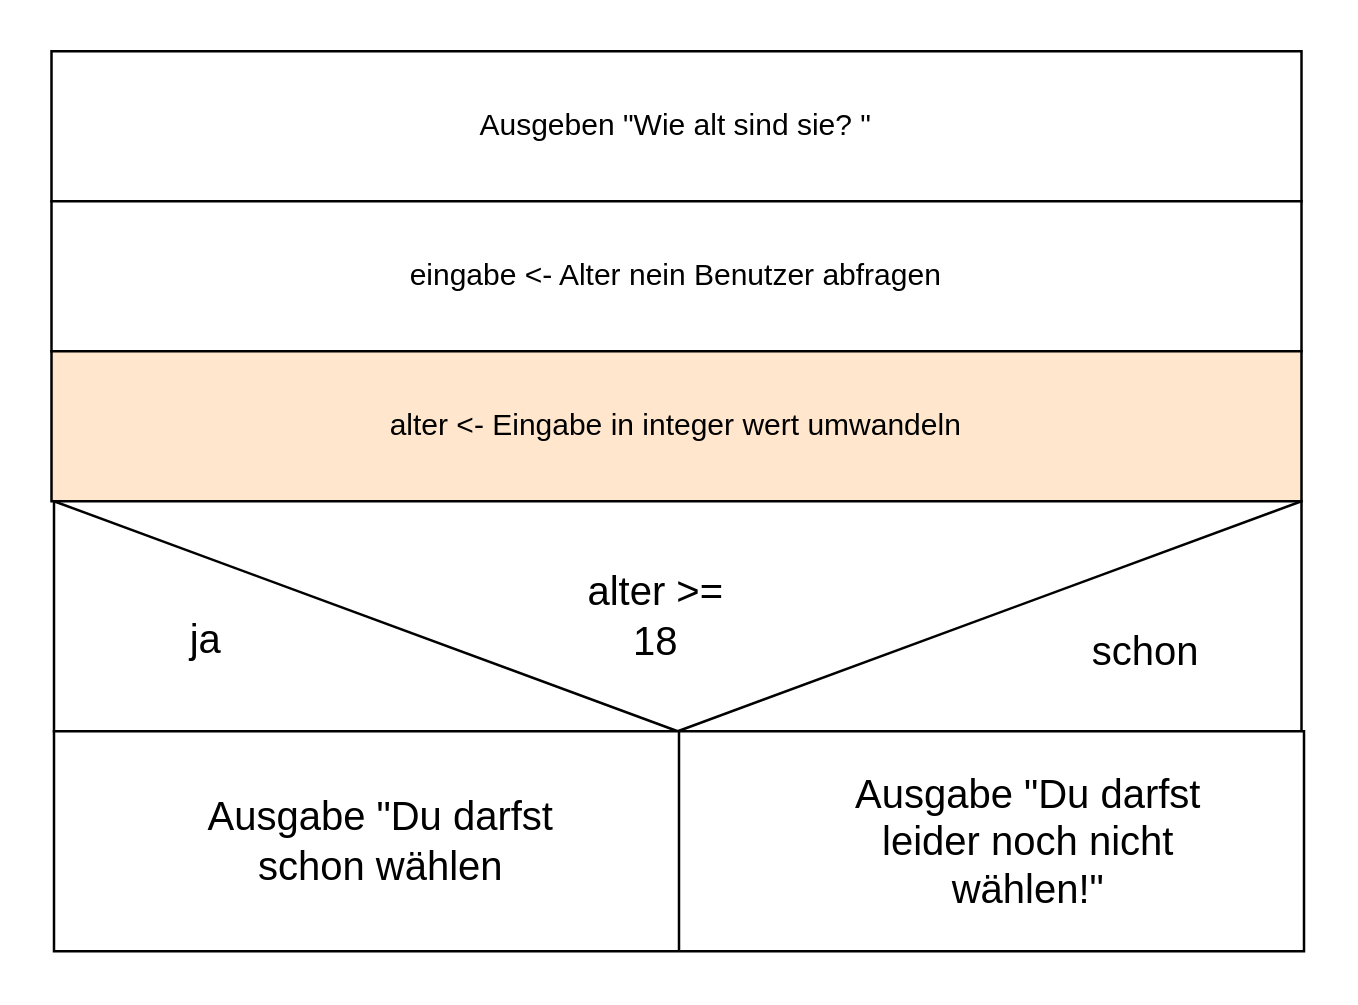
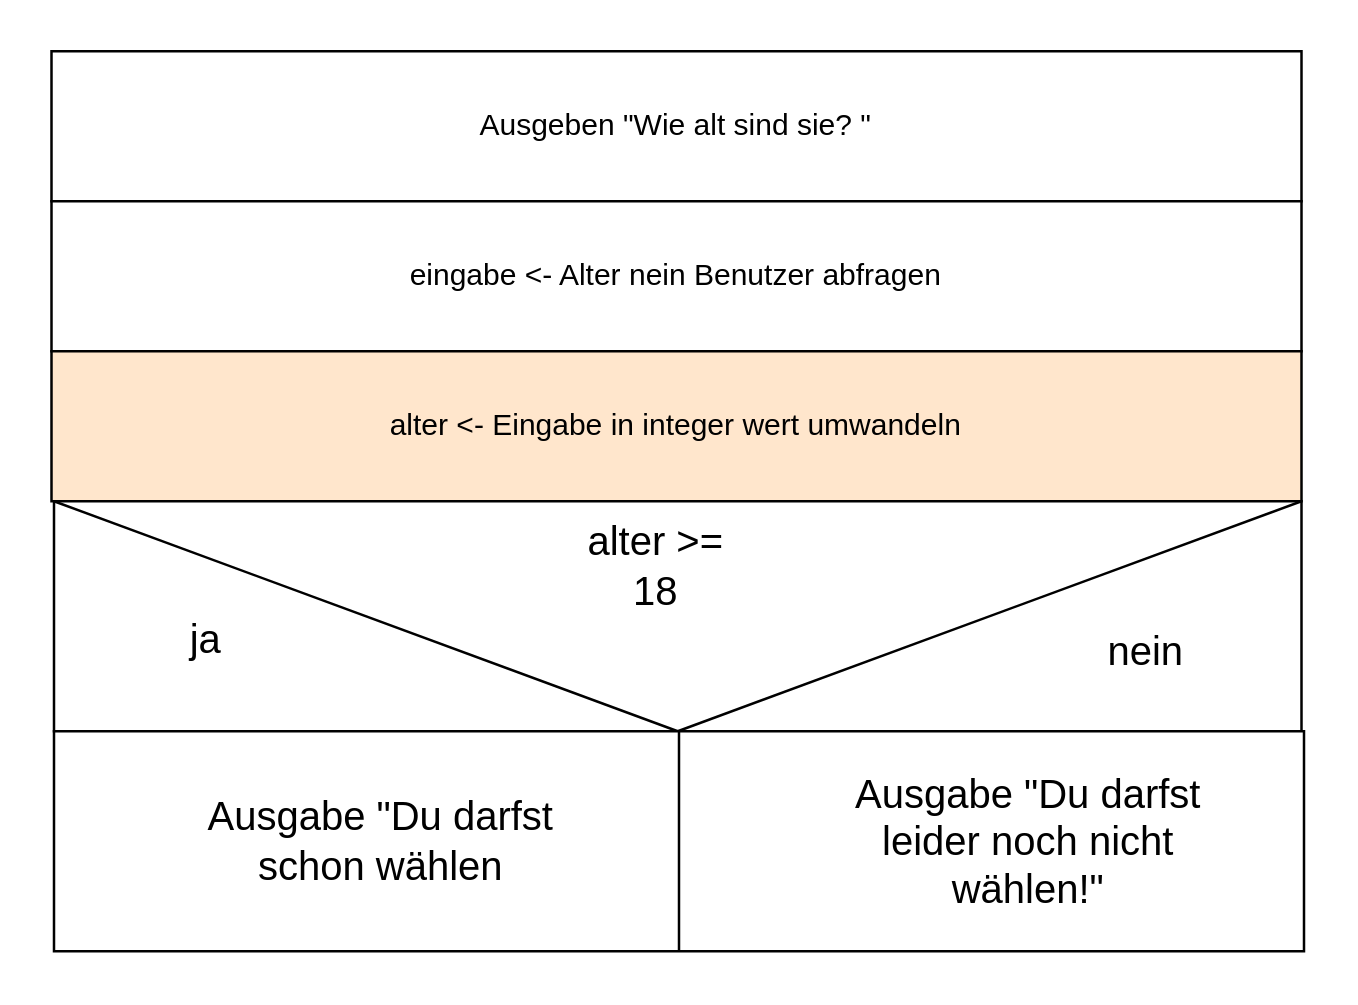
node "alter >= 18": moved (656, 616) -> (656, 566)
node "schon": label "schon" -> "nein"
